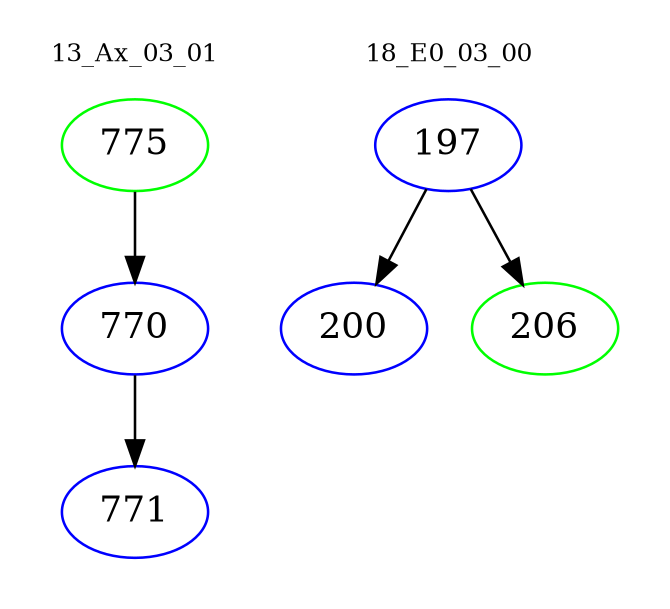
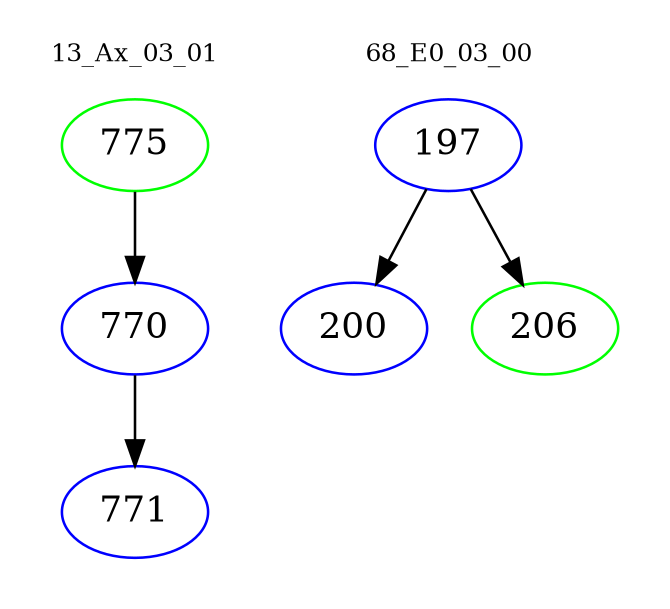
cluster "18_E0_03_00": label "18_E0_03_00" -> "68_E0_03_00"
